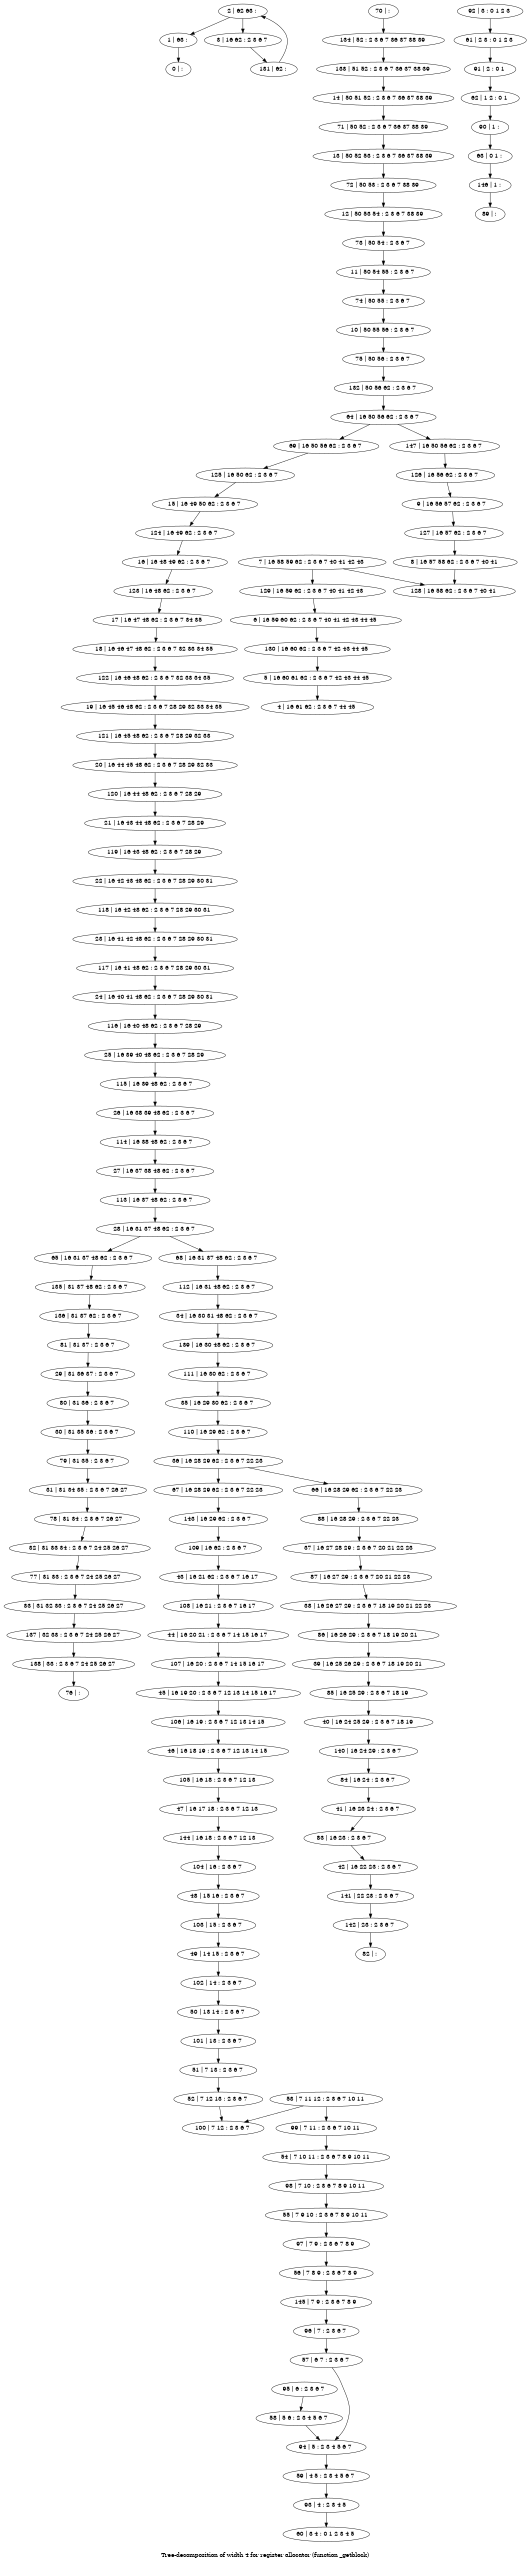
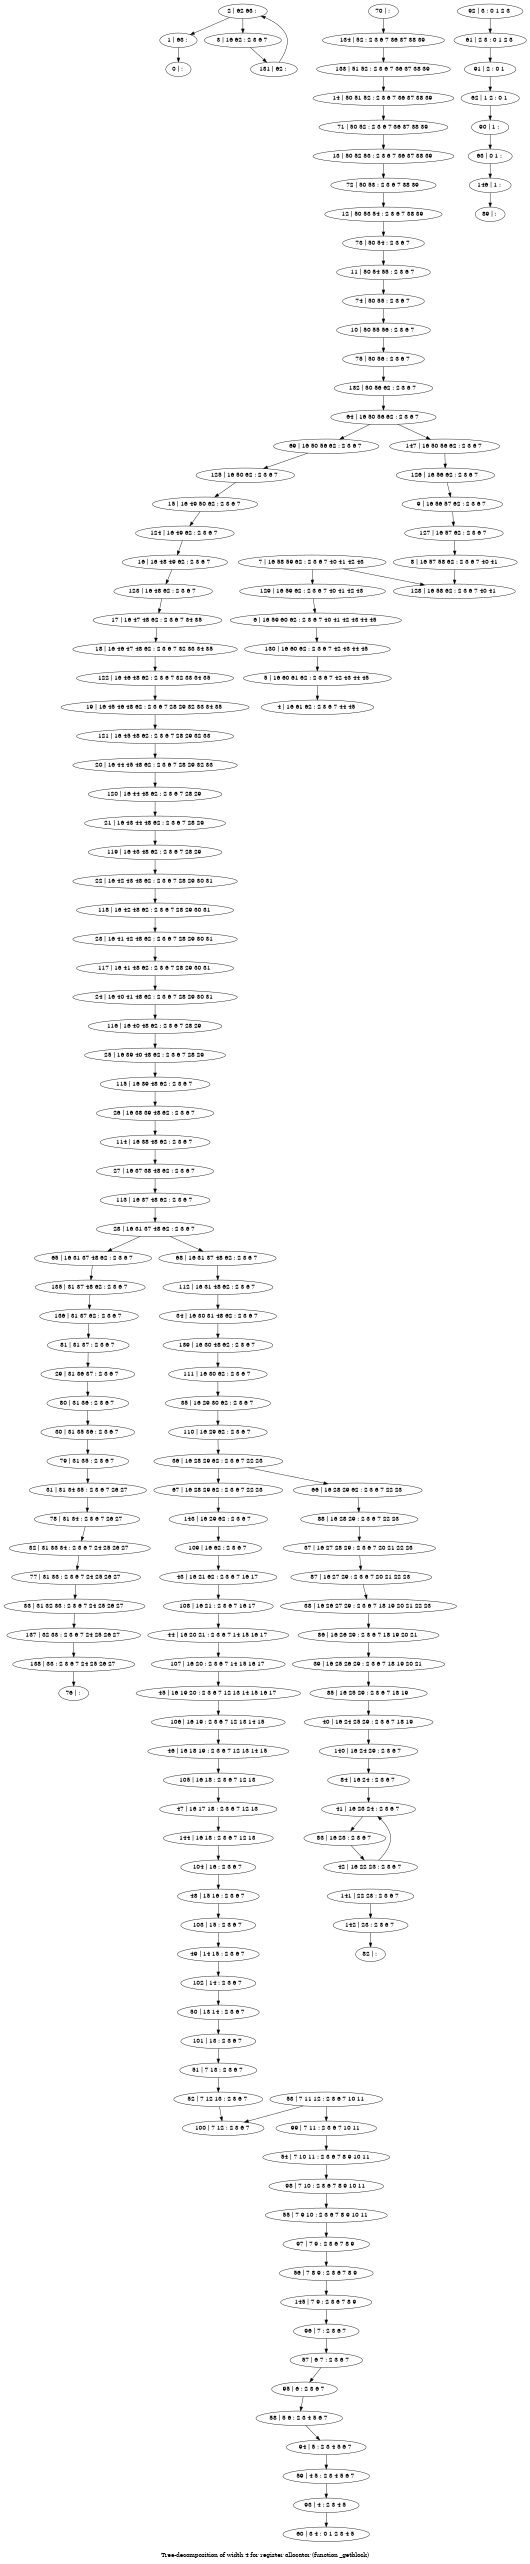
edge "42 | 16 22 23 : 2 3 6 7" -> "141 | 22 23 : 2 3 6 7": now "42 | 16 22 23 : 2 3 6 7" -> "41 | 16 23 24 : 2 3 6 7"
edge "57 | 6 7 : 2 3 6 7" -> "94 | 5 : 2 3 4 5 6 7": now "57 | 6 7 : 2 3 6 7" -> "95 | 6 : 2 3 6 7"
